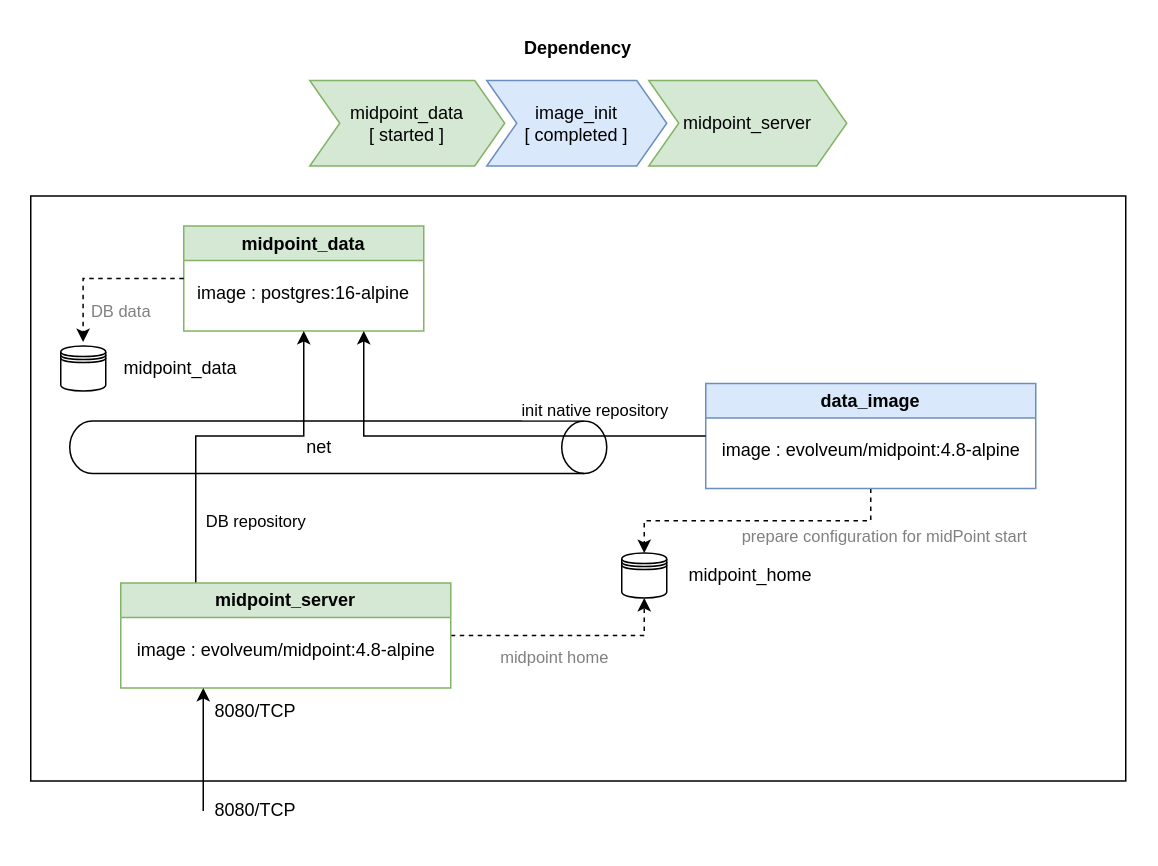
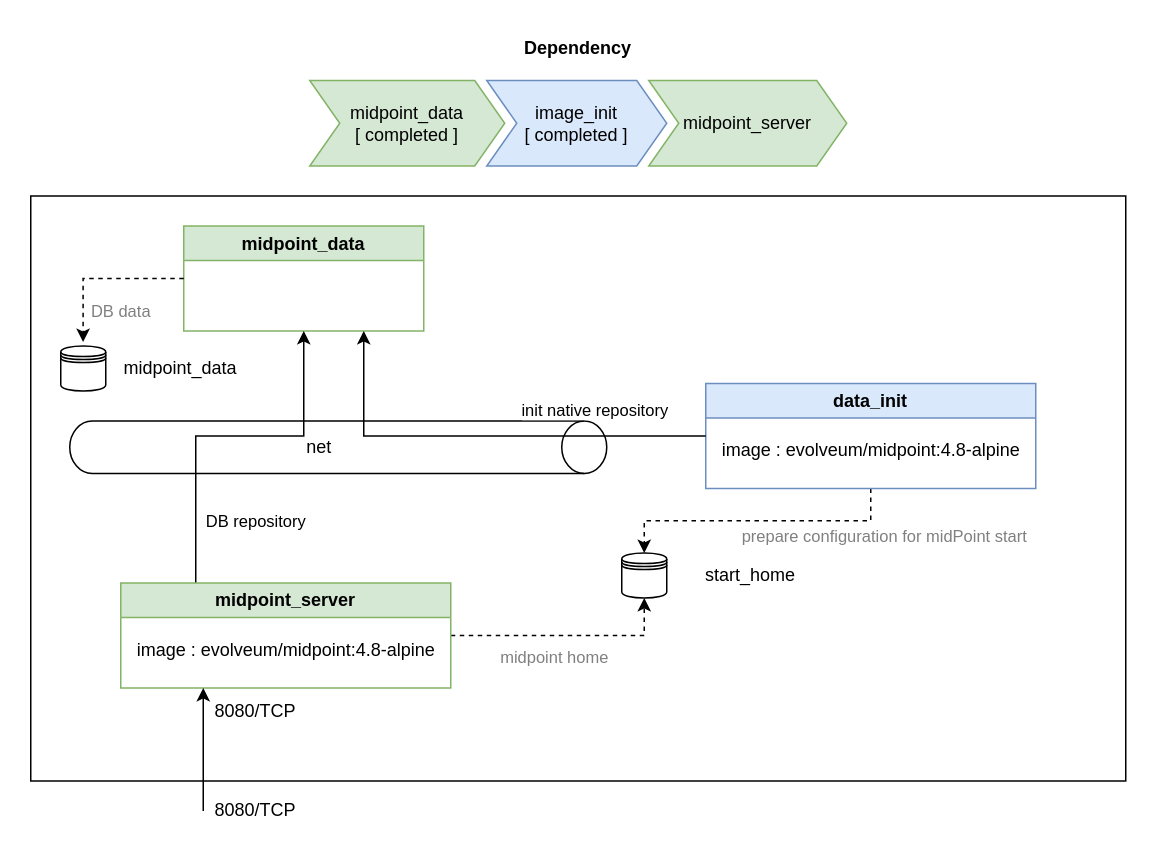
node "midpoint_data [ started ]": label "midpoint_data [ started ]" -> "midpoint_data [ completed ]"
node "image : postgres:16-alpine": removed
node "data_image": label "data_image" -> "data_init"
node "midpoint_home": label "midpoint_home" -> "start_home"
